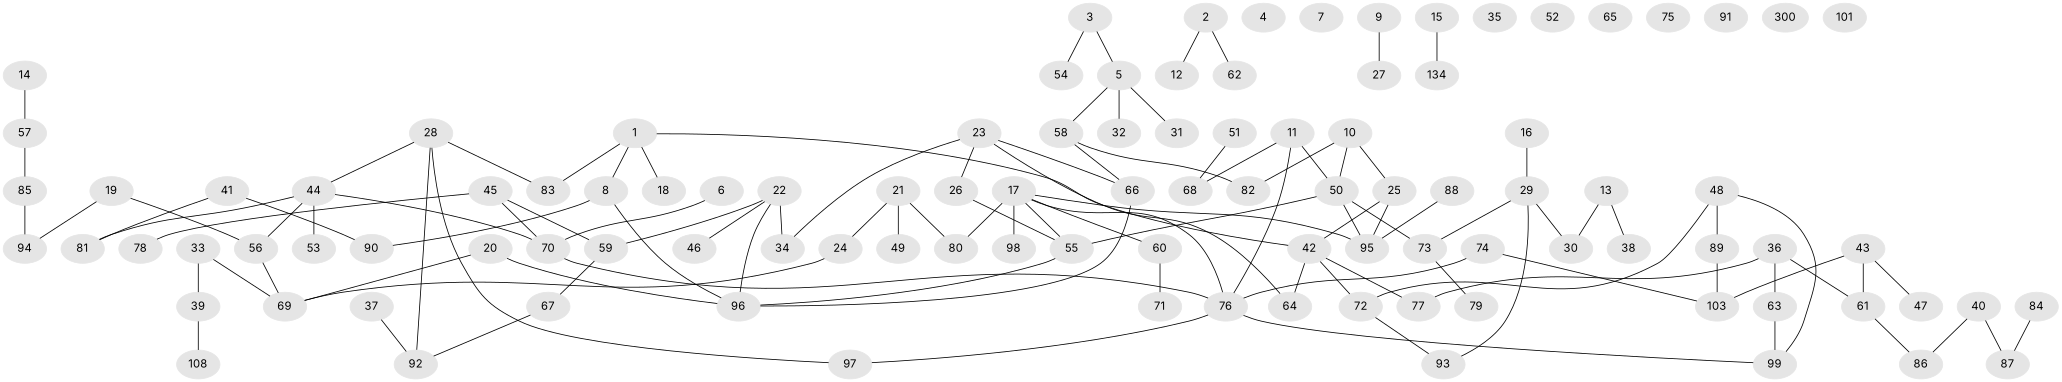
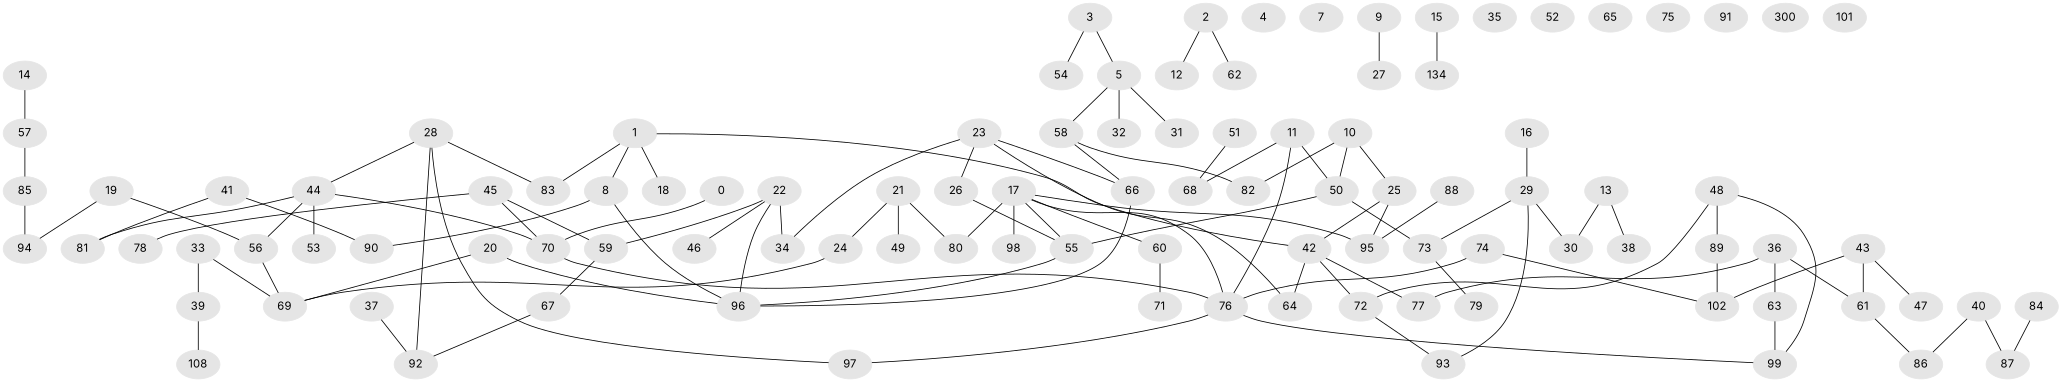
node "6": label "6" -> "0"
edge "50" -- "95": removed
node "103": label "103" -> "102"
